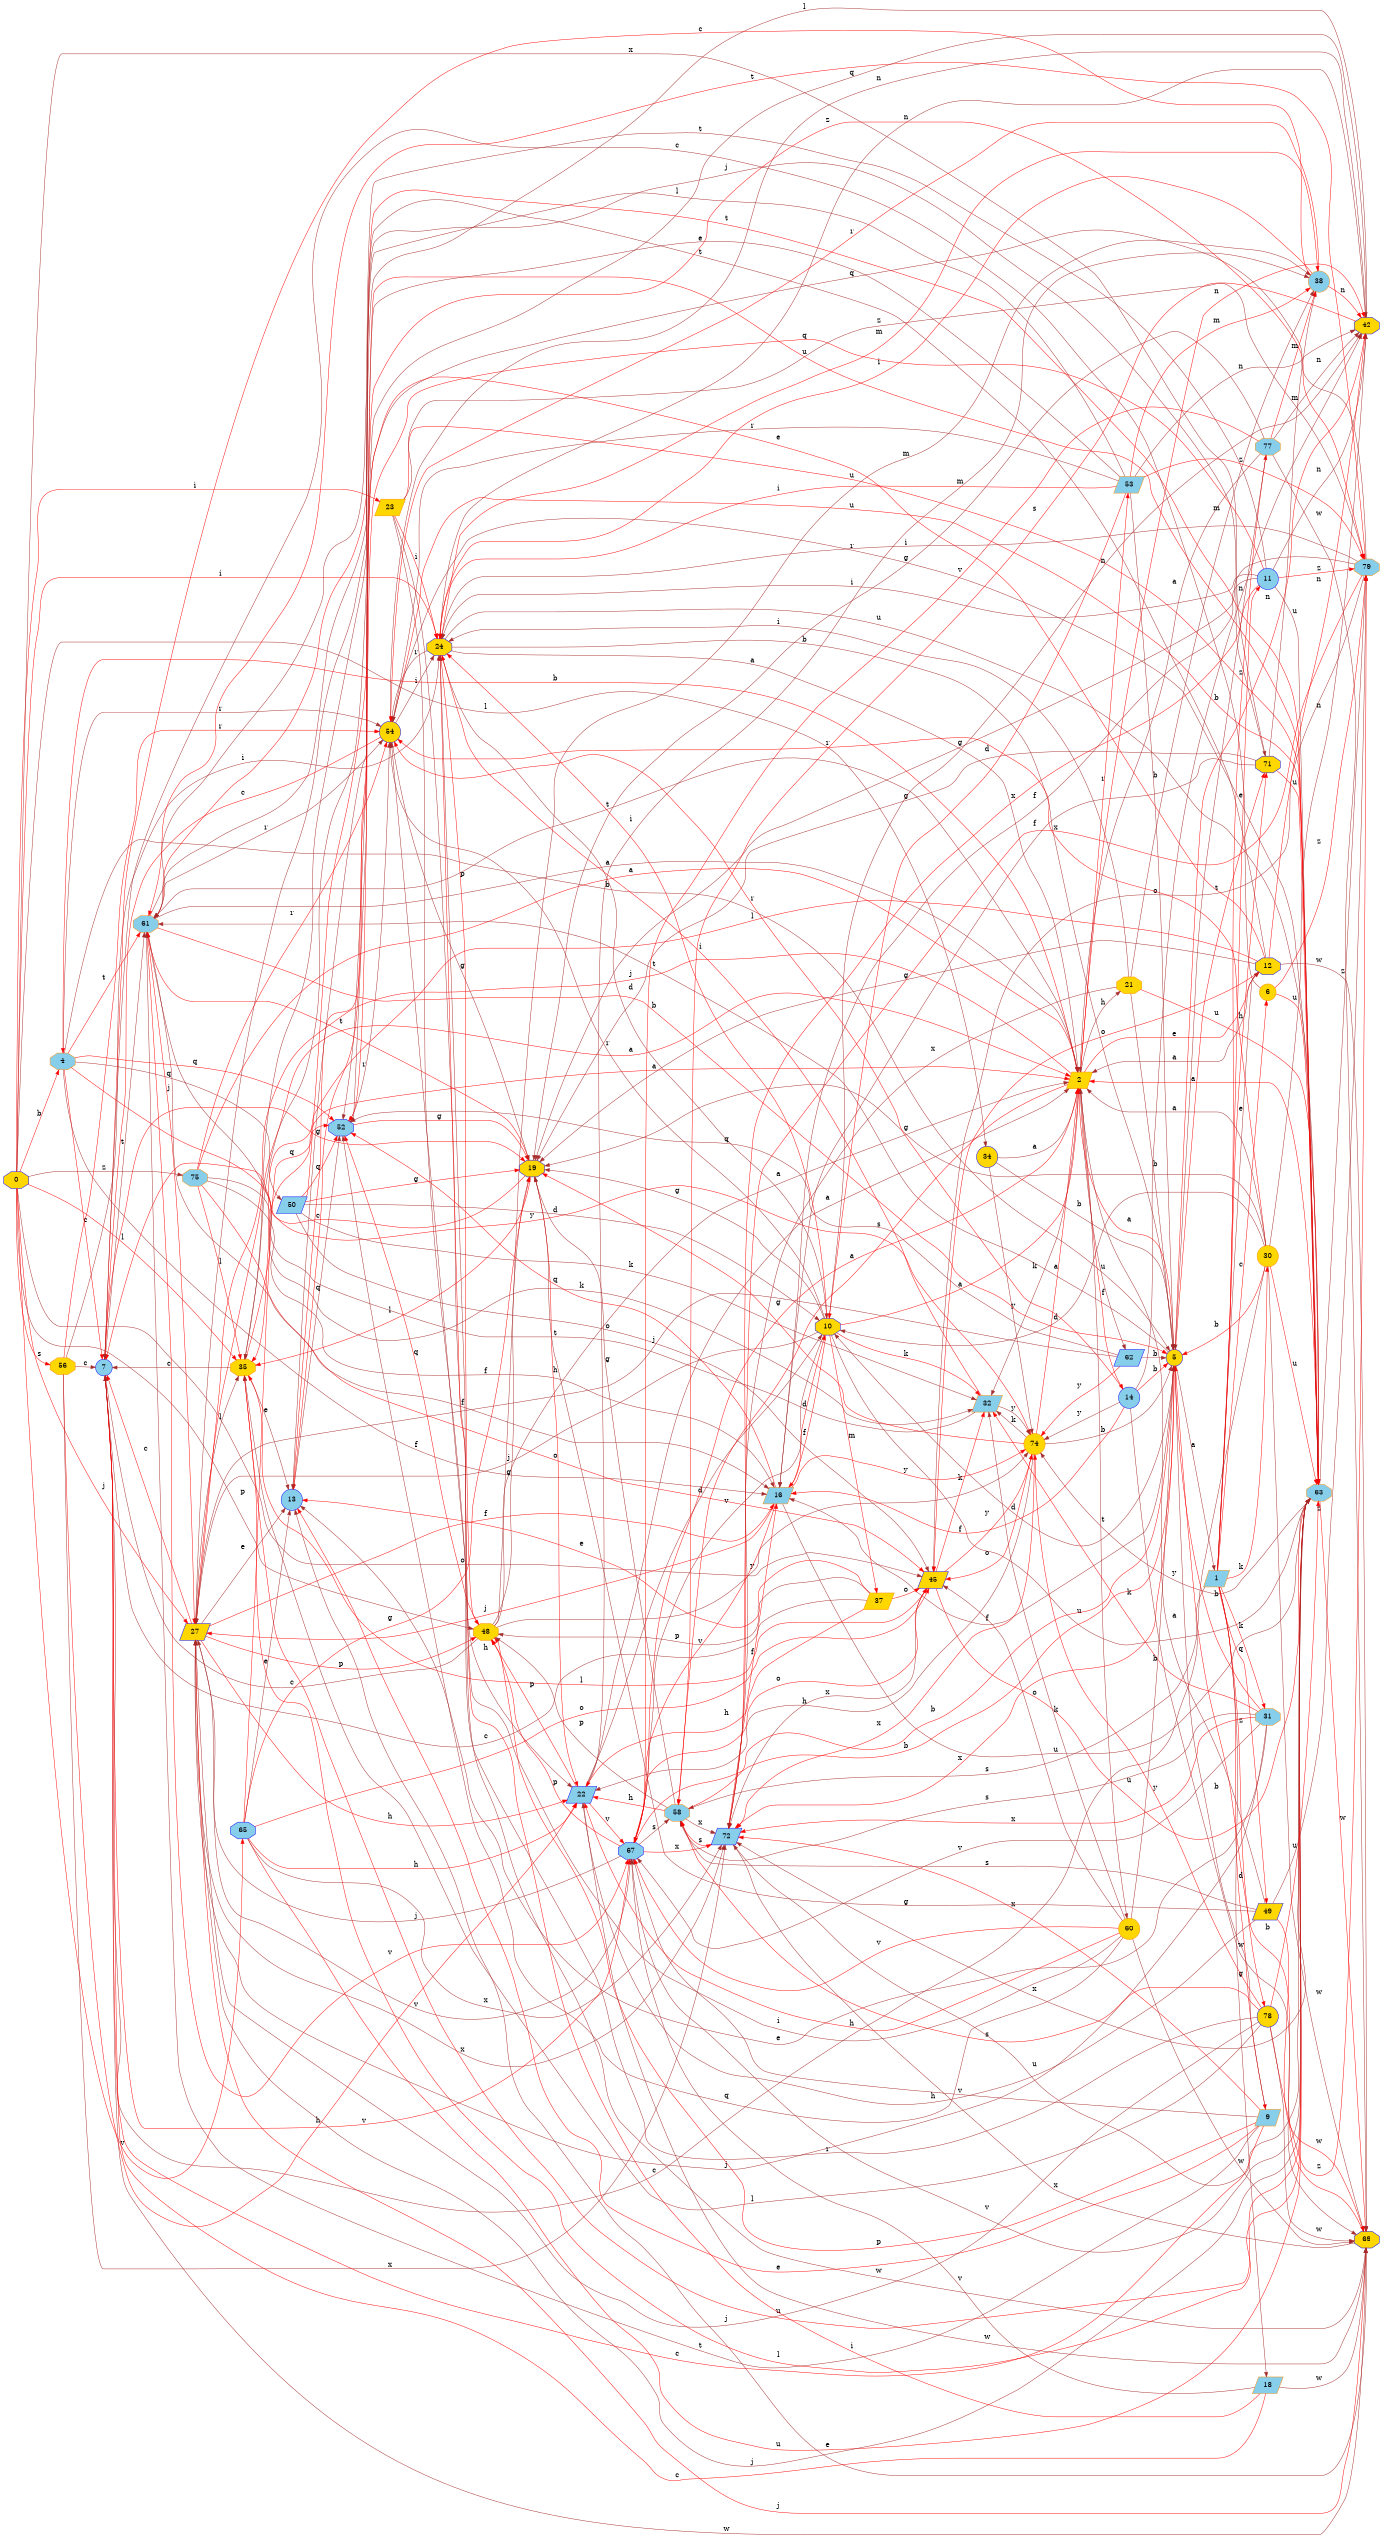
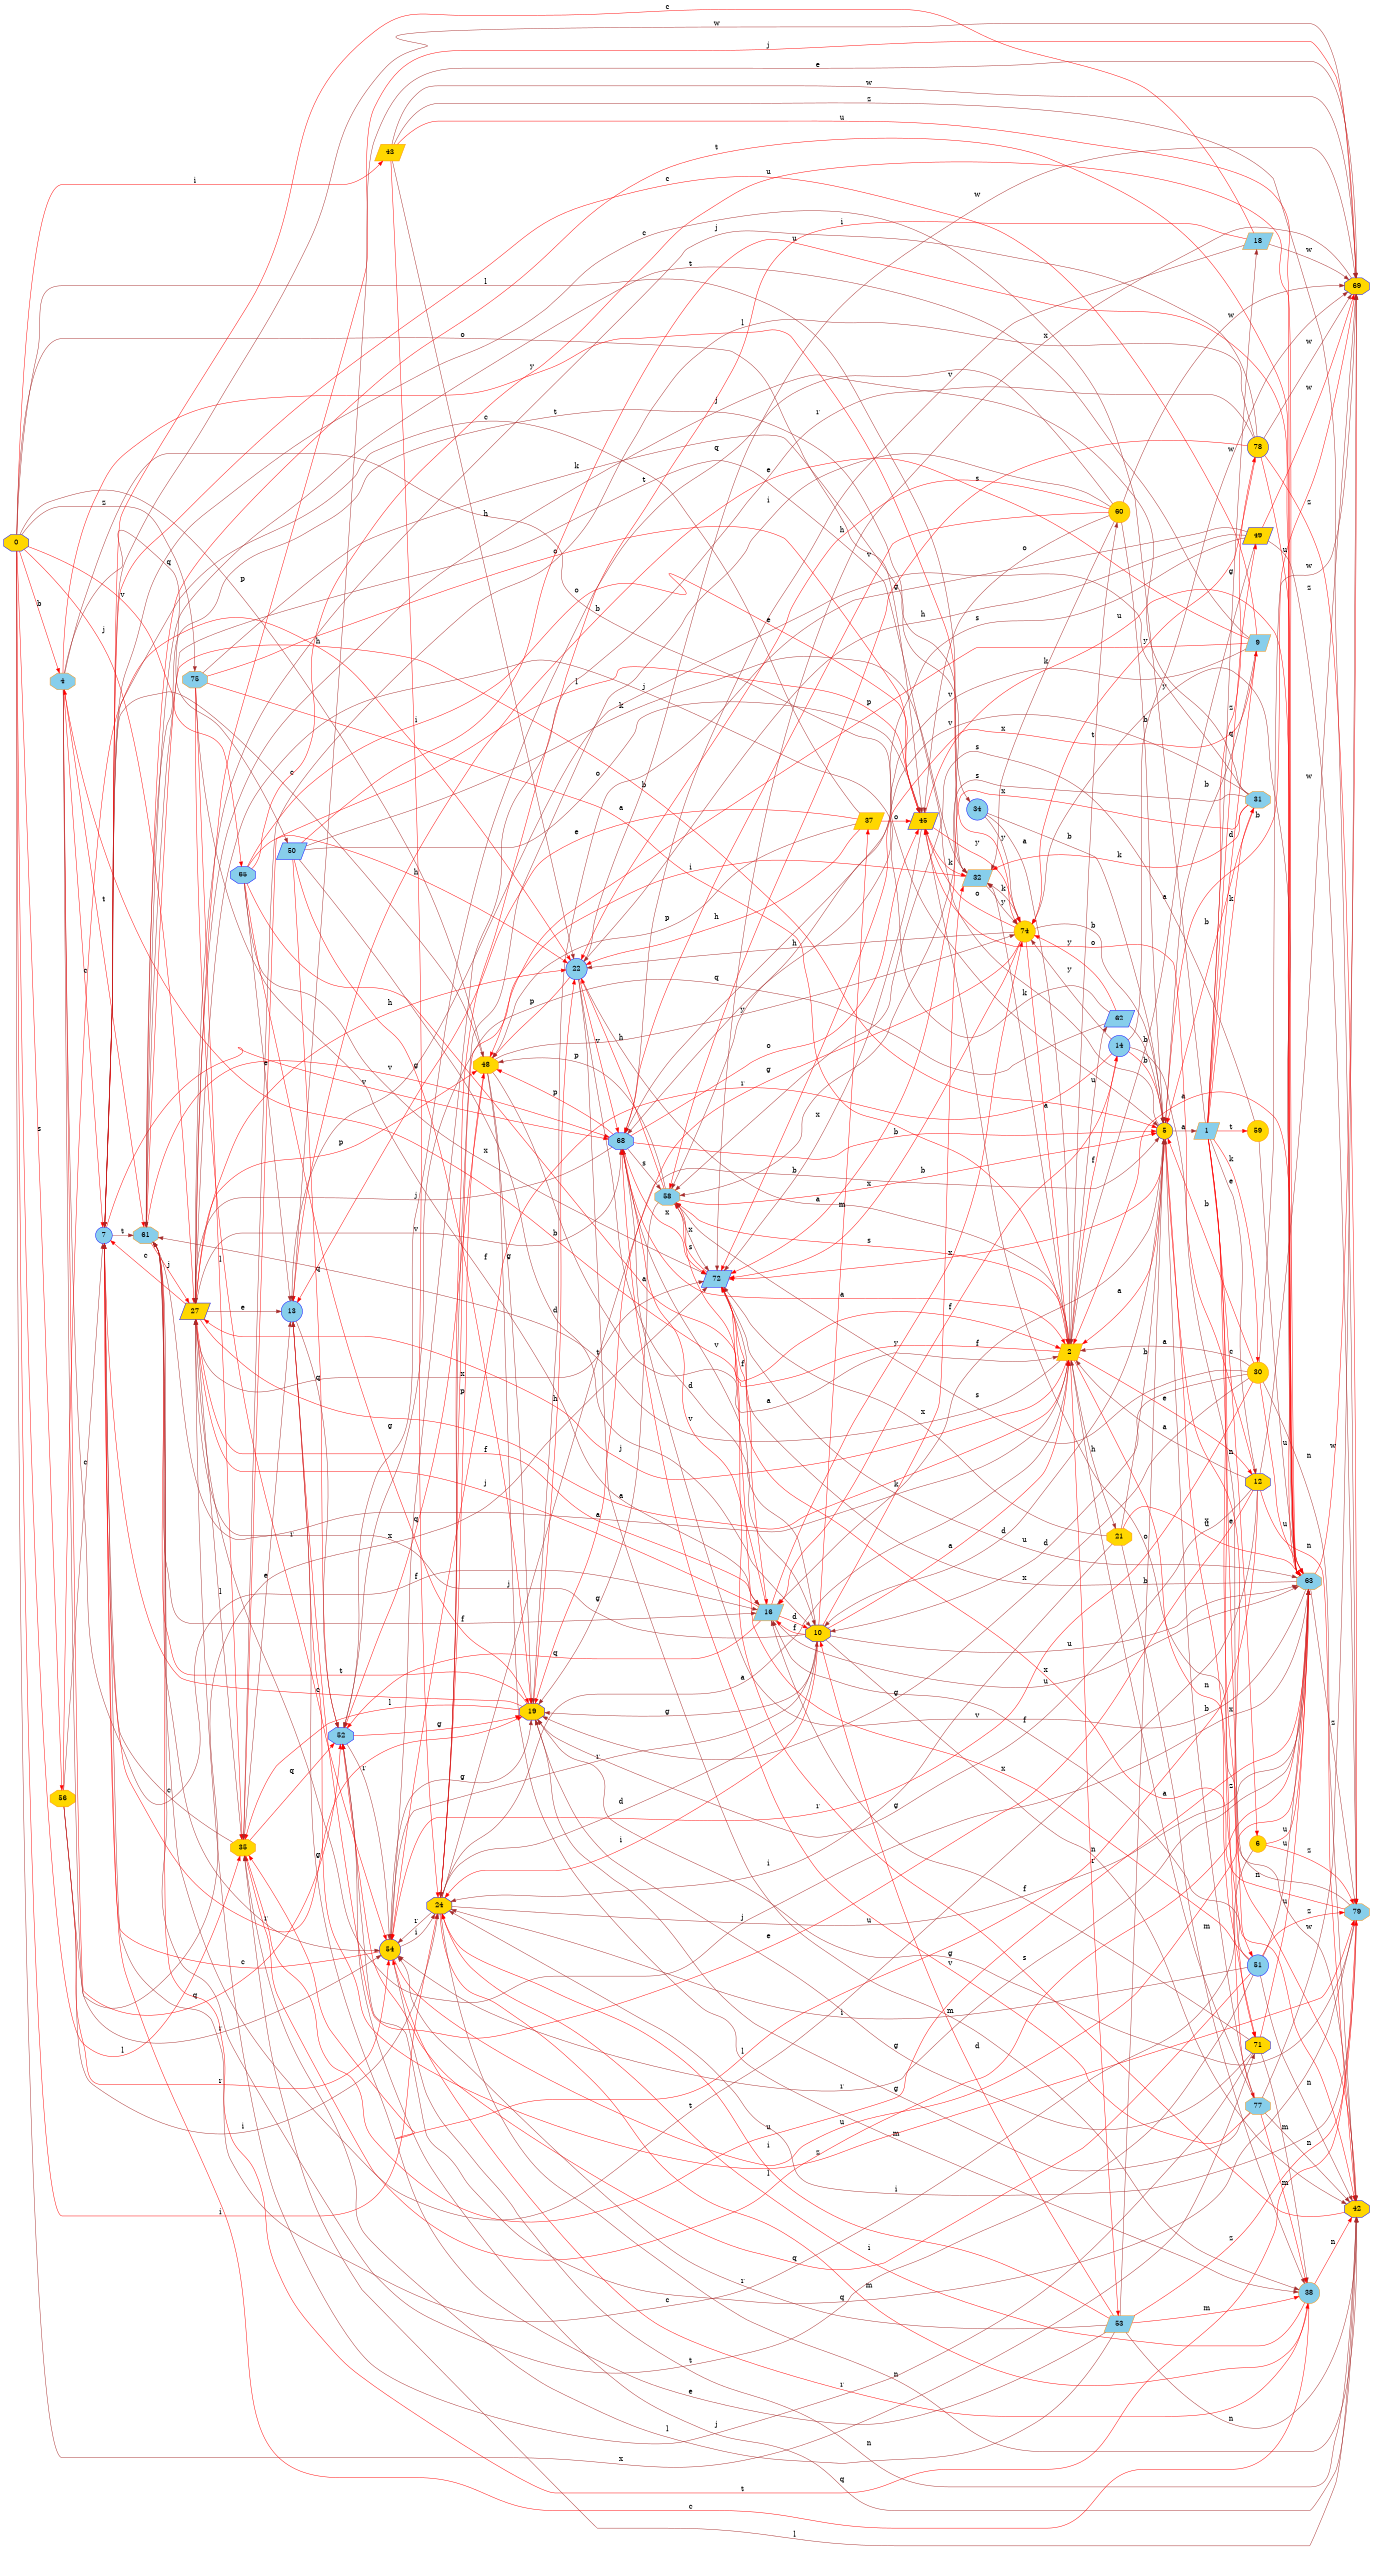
node "23": label "23" -> "43"
node "11": label "11" -> "51"
edge "5" -> "71": label "t" -> "x"
edge "1" -> "71": label "h" -> "x"
node "59": added
node "34": fillcolor gold -> skyblue
node "22": shape parallelogram -> circle
node "67": label "67" -> "68"
